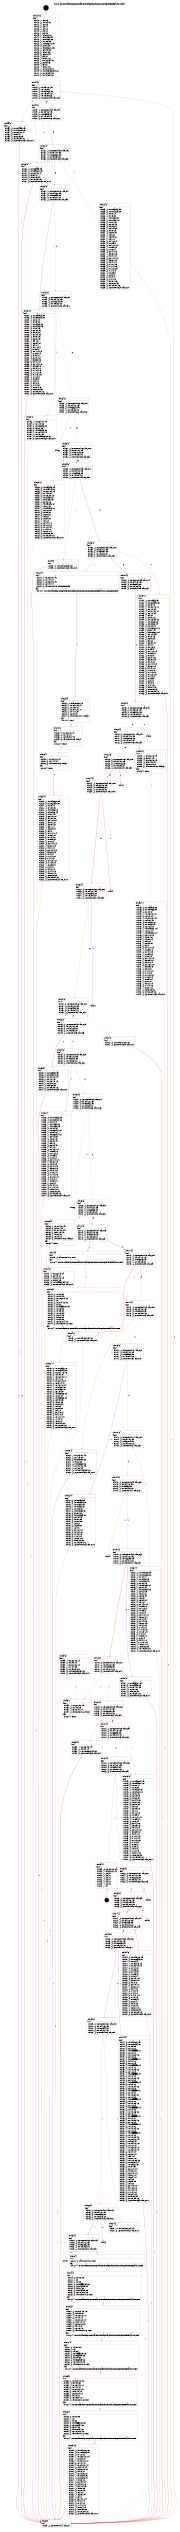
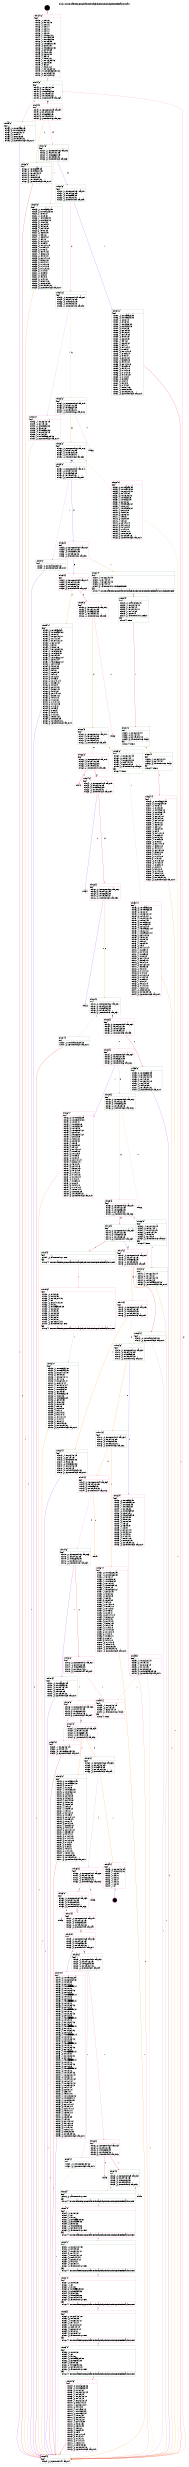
edge "0x4015b8 [28]" -> "0x401bbd [171]": now "0x4015d4 [28]" -> "0x401bbd [171]"
node "0x40190a [106]": removed
